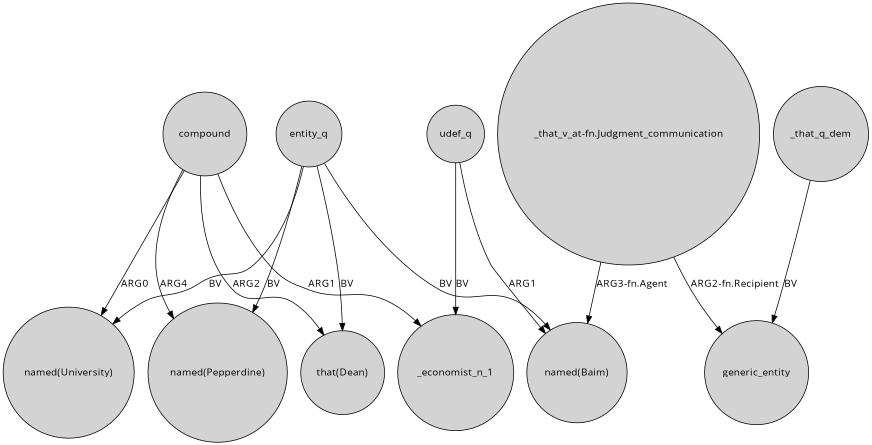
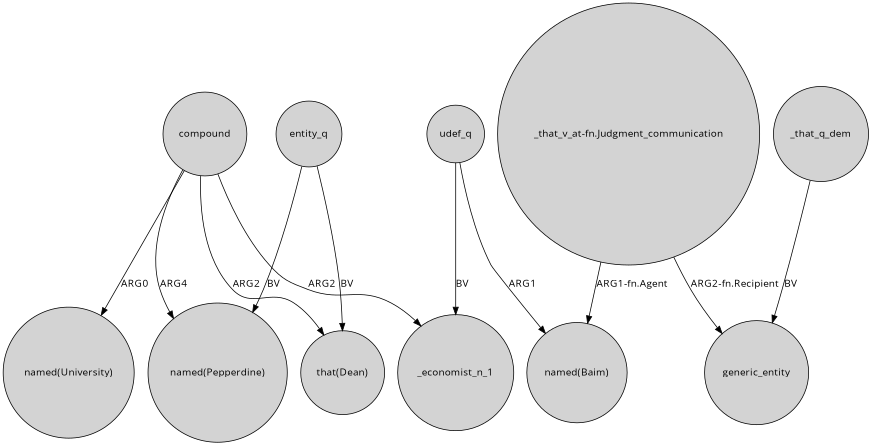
edge "entity_q" -> "named(University)": removed, label "BV"
edge "entity_q" -> "named(Baim)": removed, label "BV"
edge "compound" -> "_economist_n_1": label "ARG1" -> "ARG2"
edge "_that_v_at-fn.Judgment_communication" -> "named(Baim)": label "ARG3-fn.Agent" -> "ARG1-fn.Agent"
